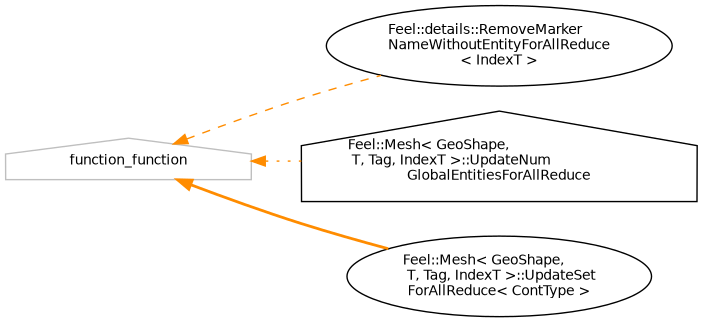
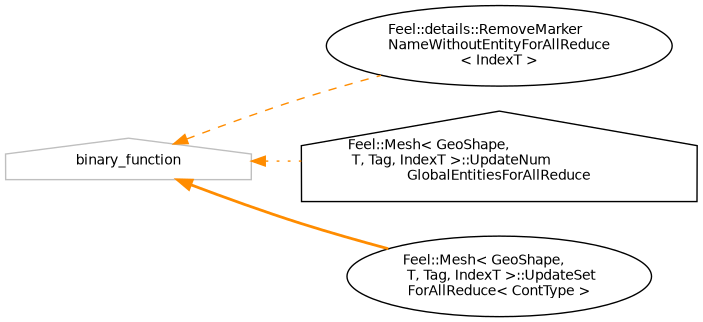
node "function_function": label "function_function" -> "binary_function"
